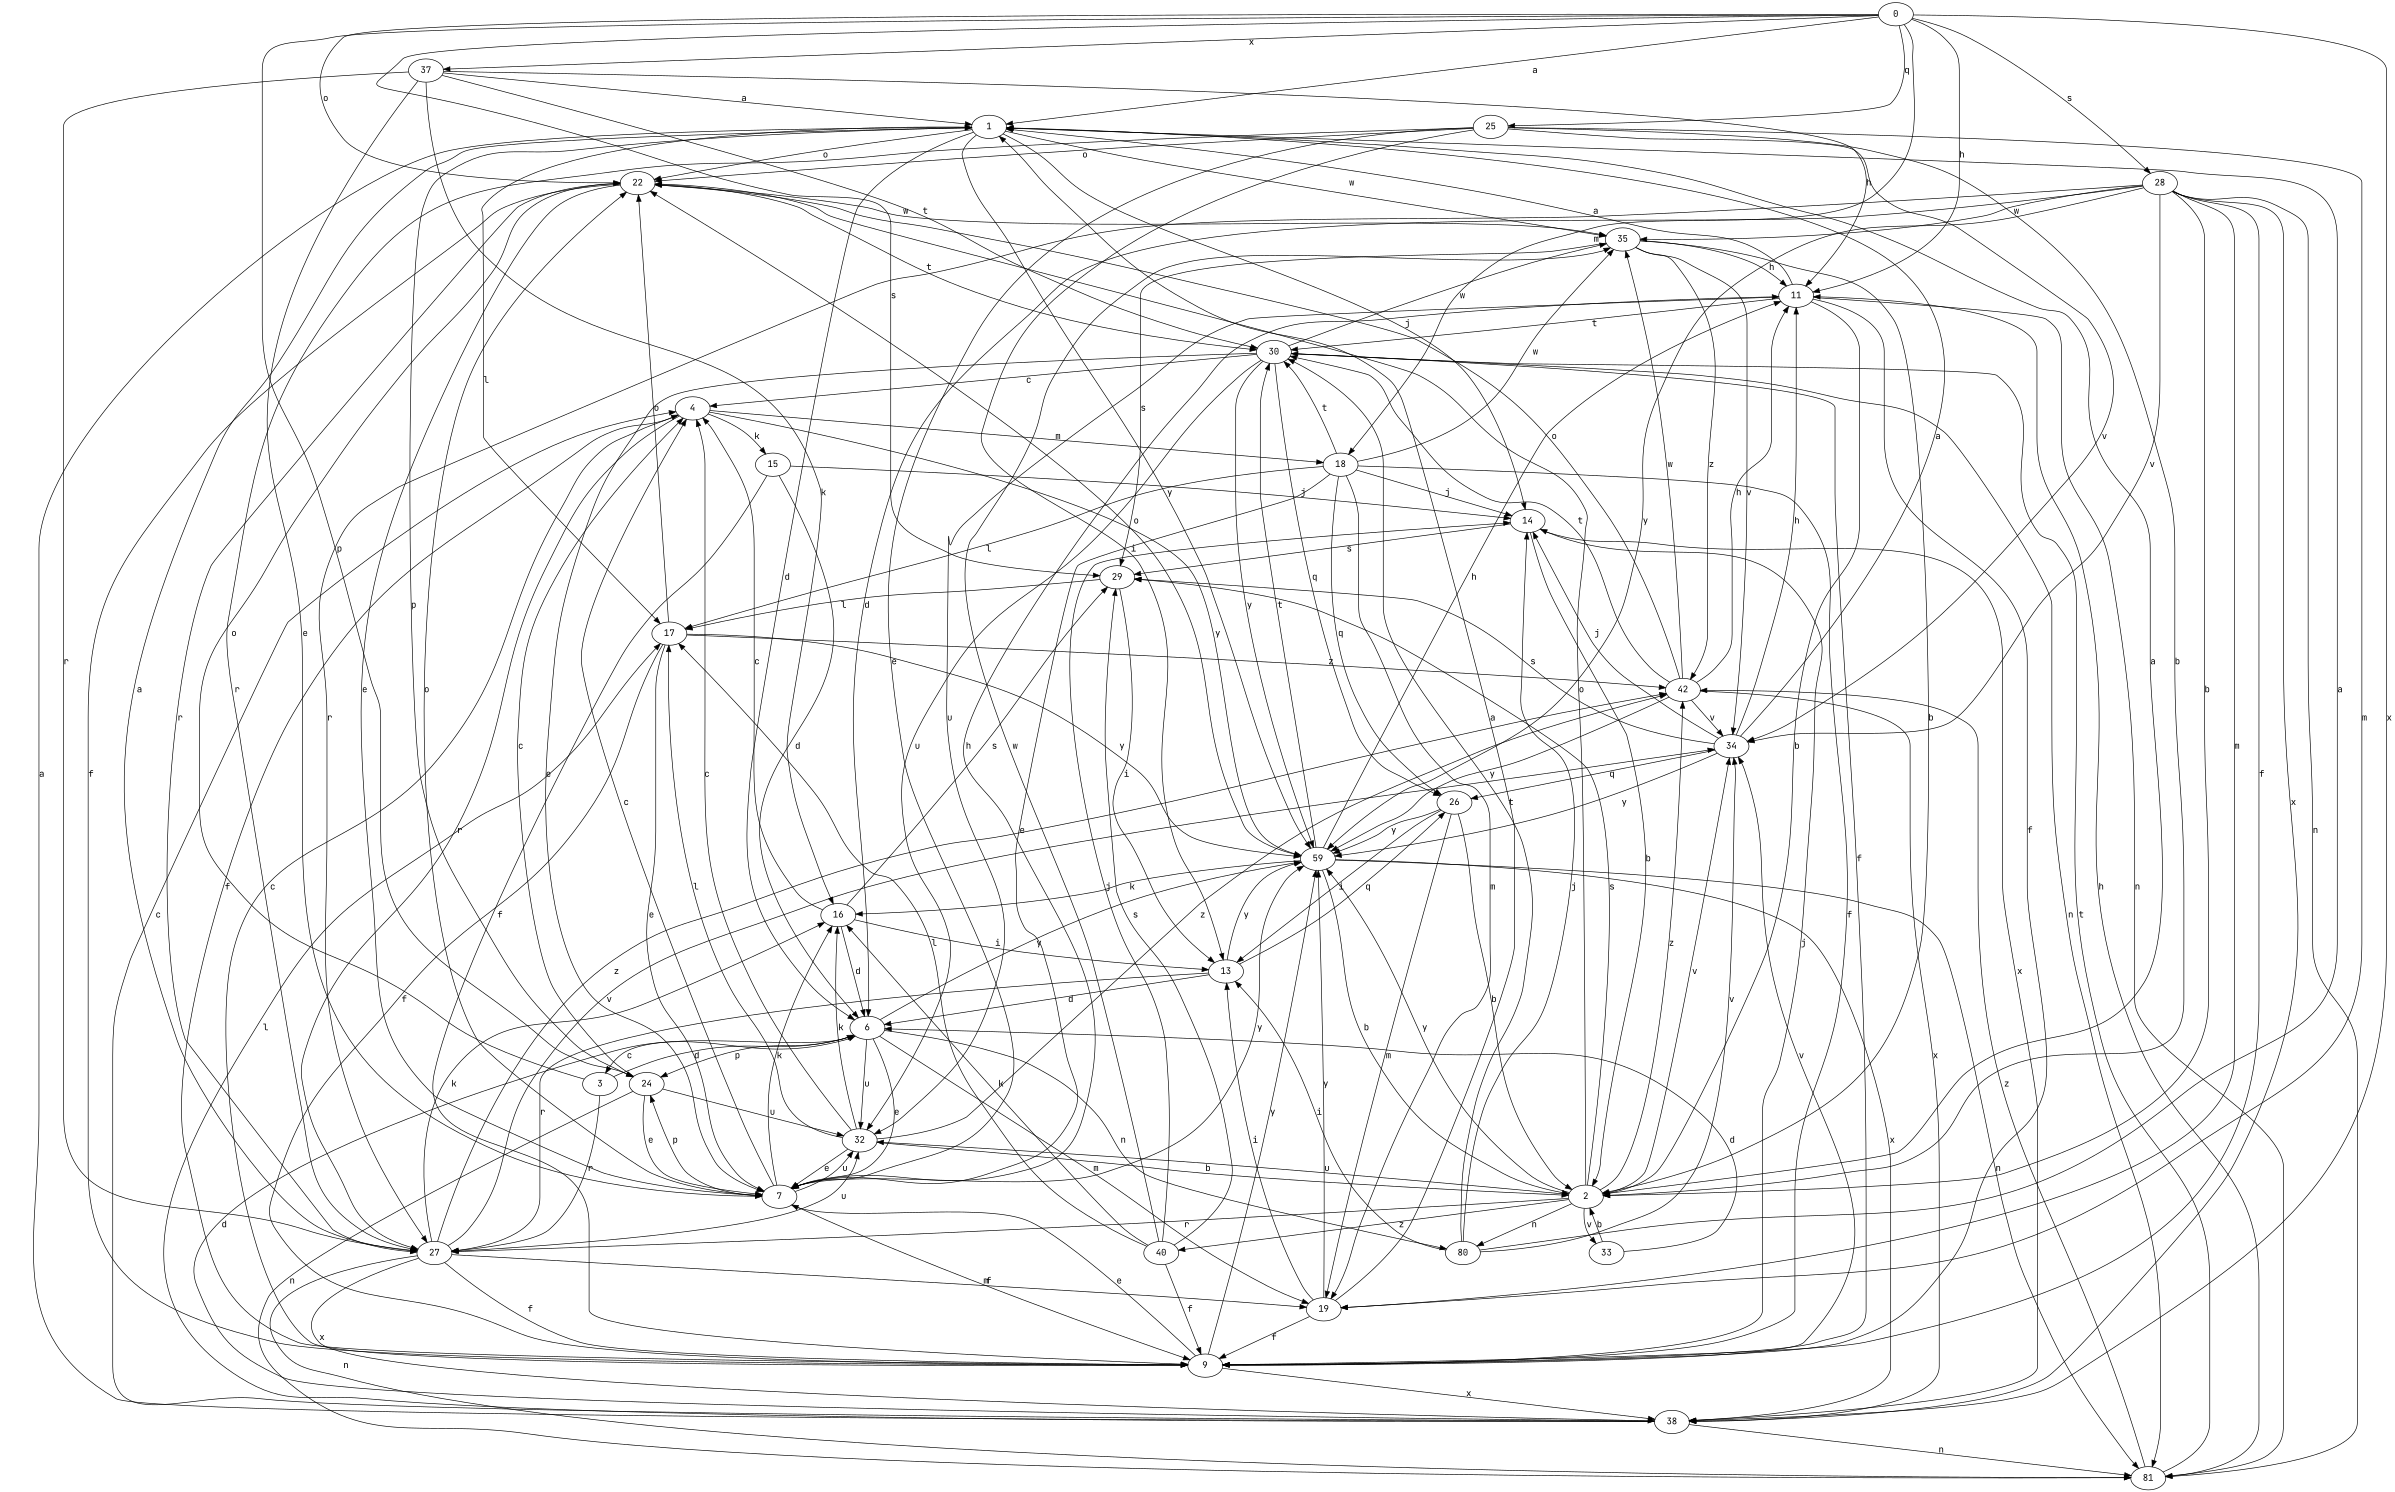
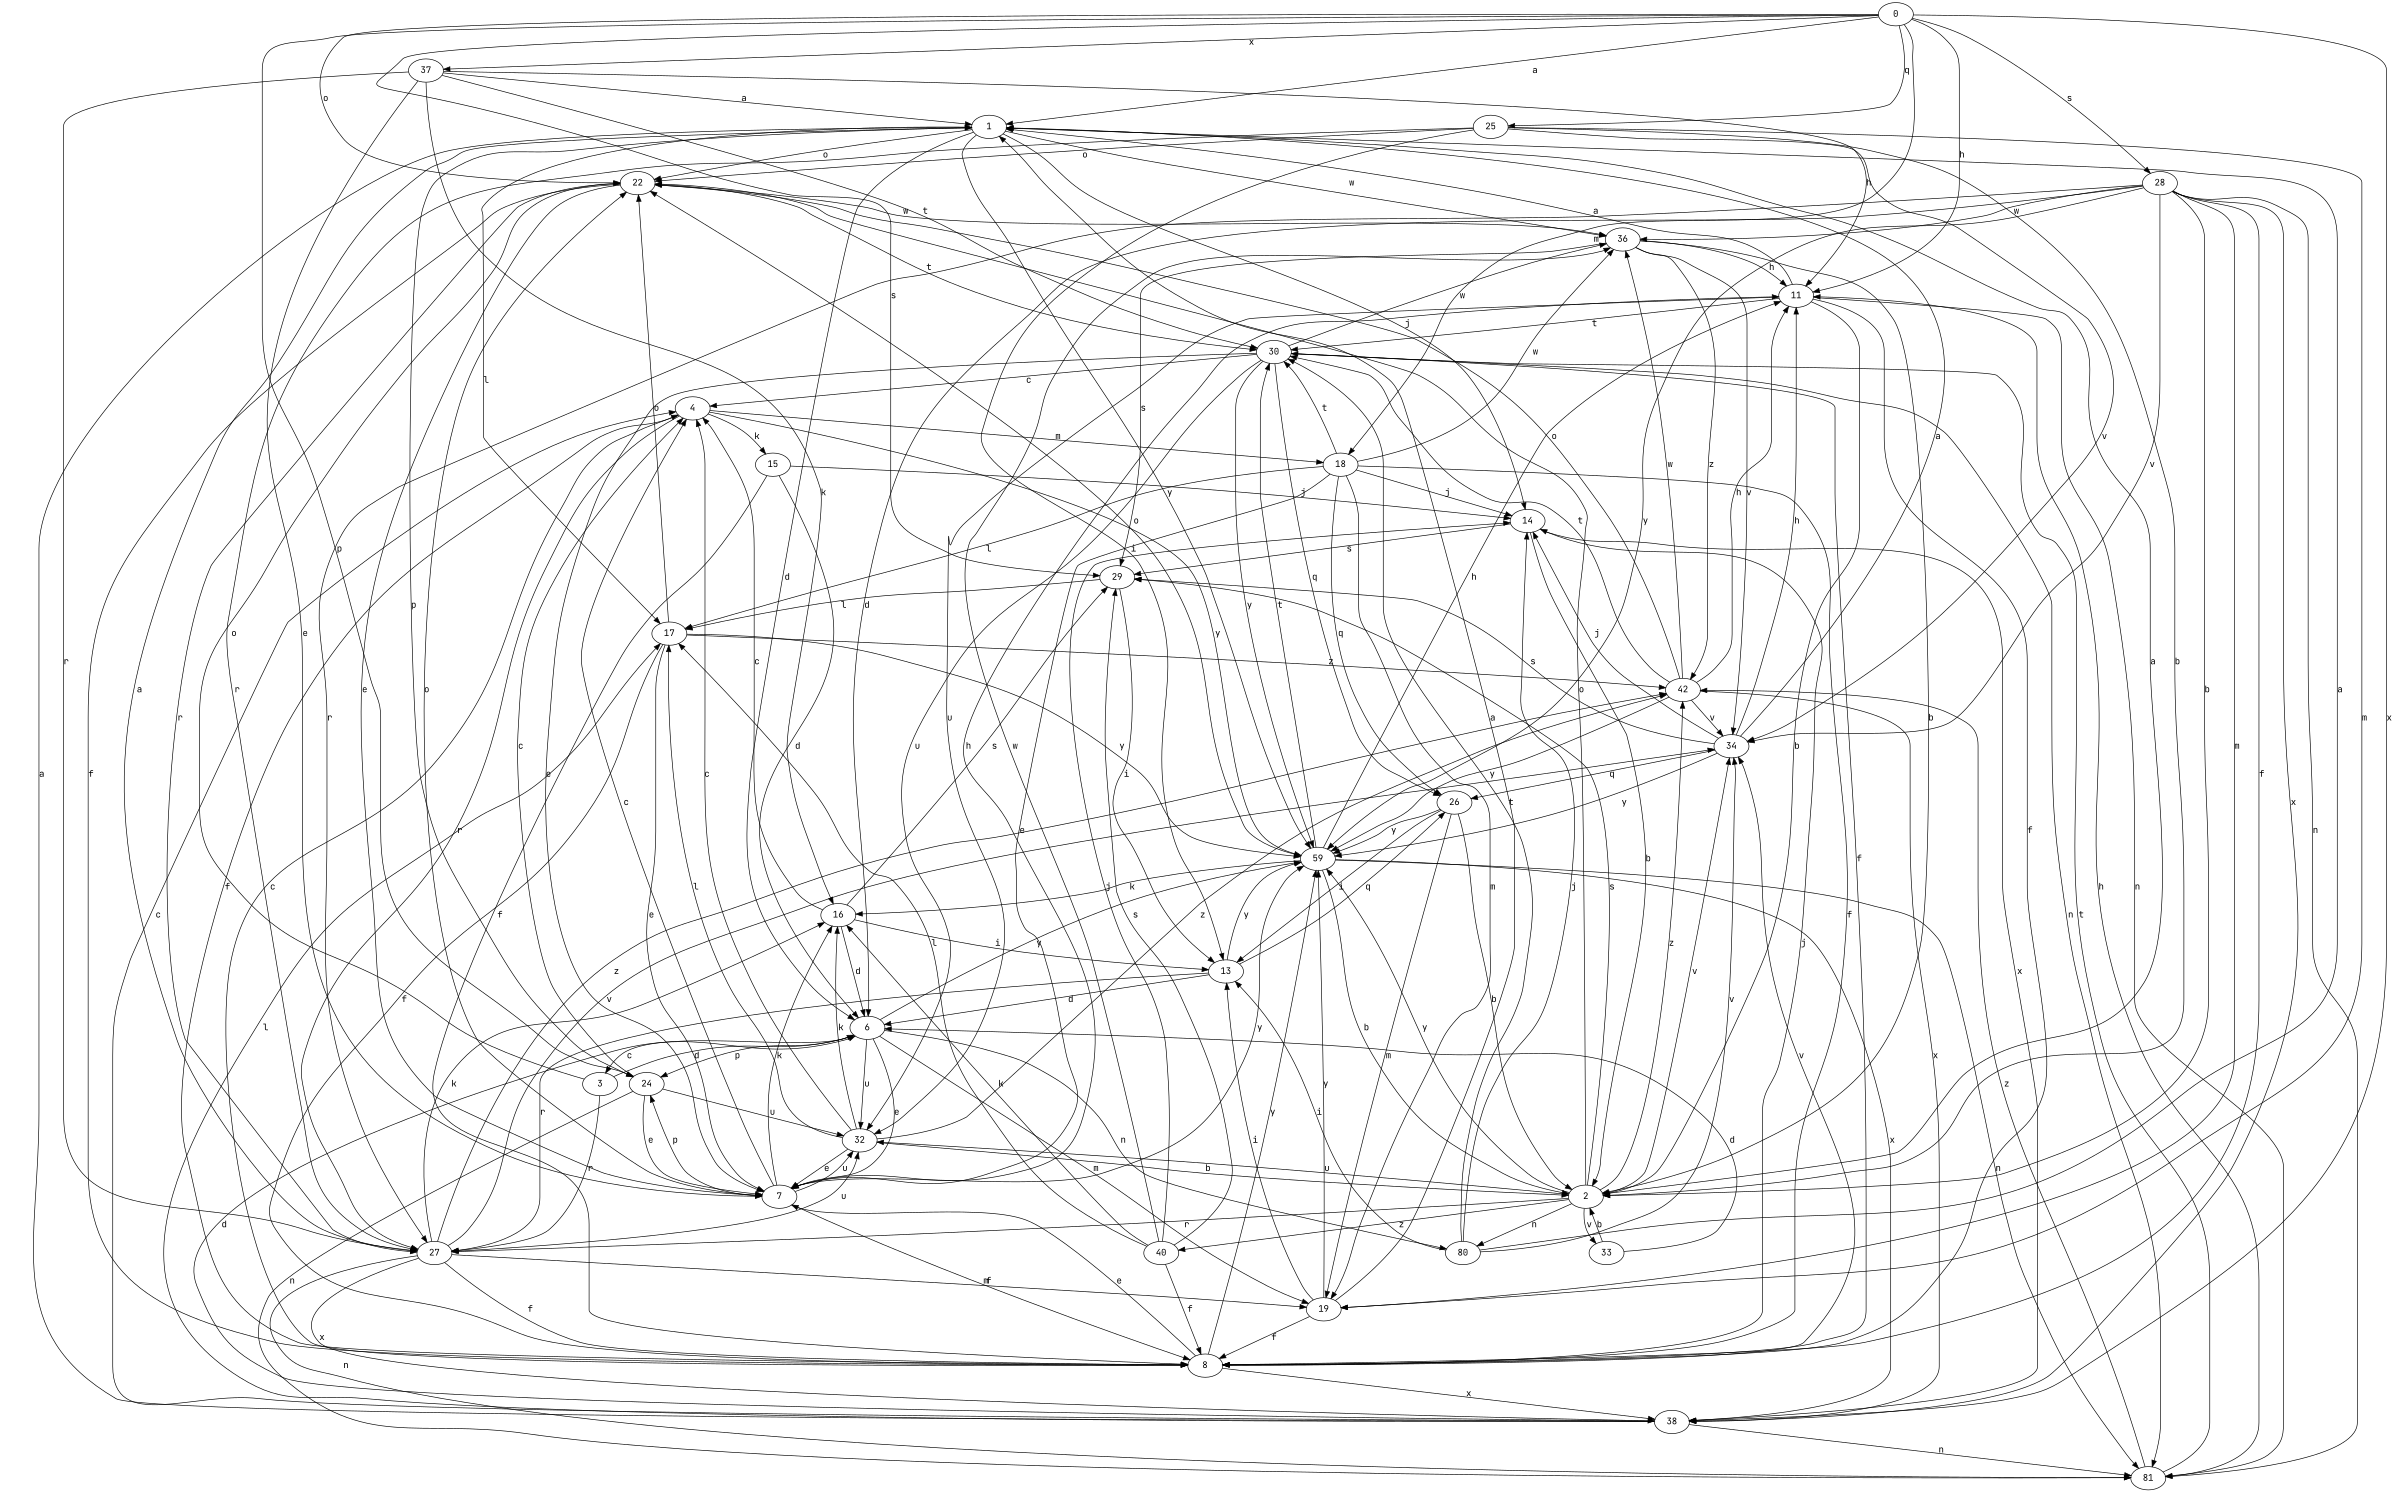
node "35": label "35" -> "36"
edge "25" -> "7": removed, label "e"
node "9": label "9" -> "8"
